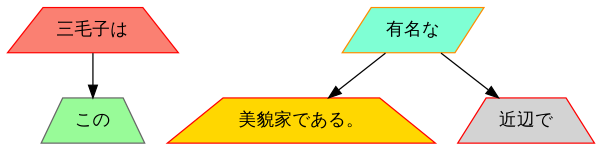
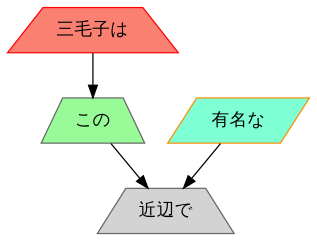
node "美貌家である。": removed
node "近辺で": color red -> gray40
edge "この" -> "近辺で": added
